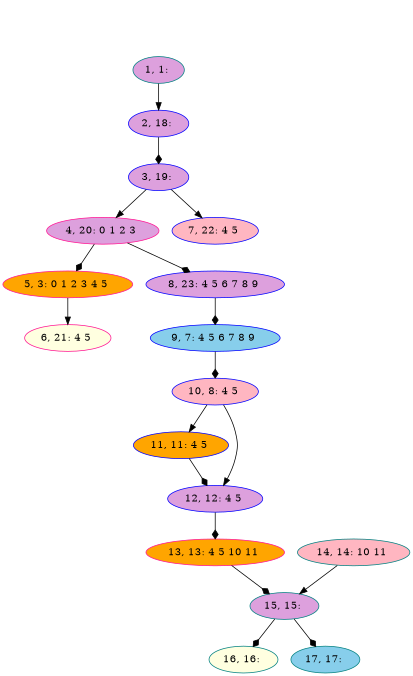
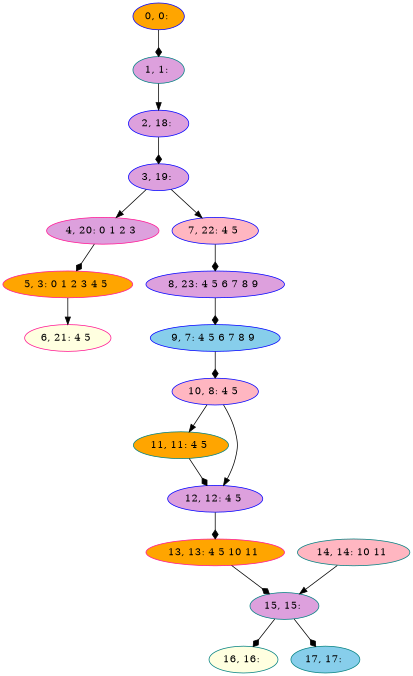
node "0, 0:": added
edge "4, 20: 0 1 2 3" -> "8, 23: 4 5 6 7 8 9": now "7, 22: 4 5" -> "8, 23: 4 5 6 7 8 9"
node "11, 11: 4 5": color blue -> teal
